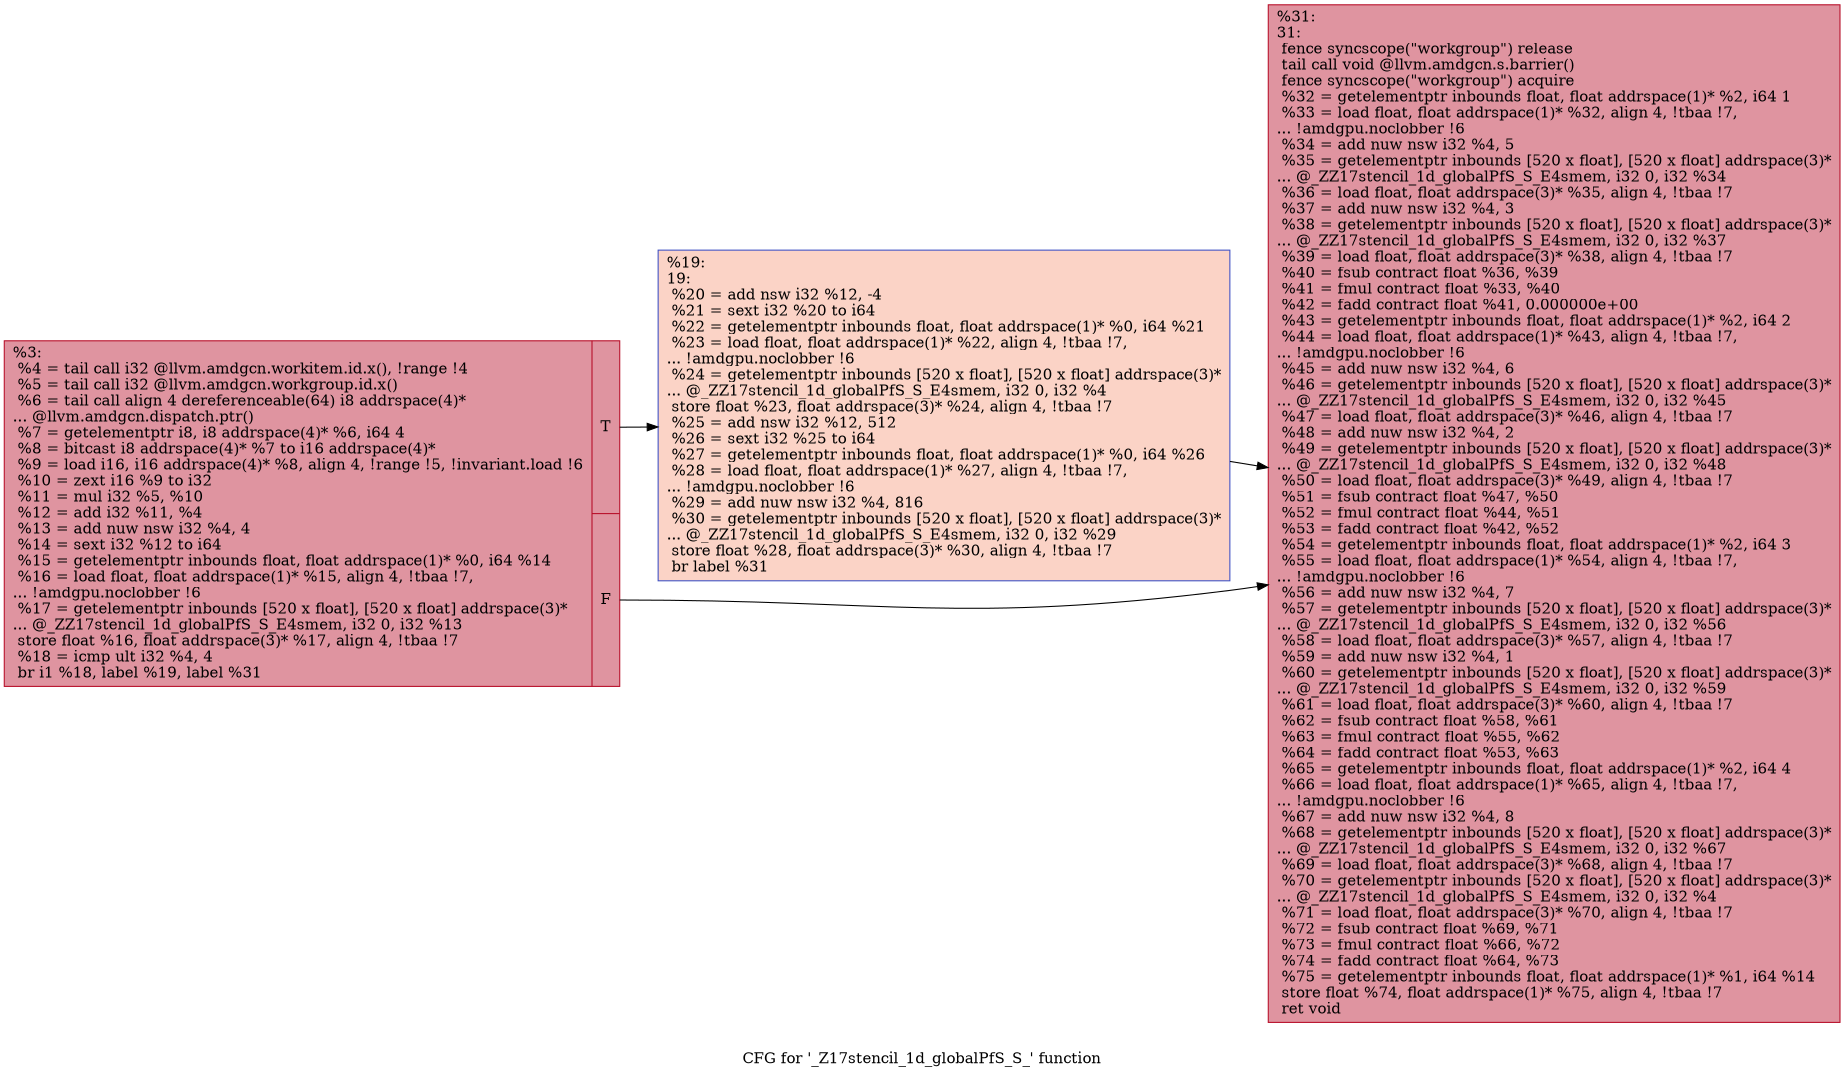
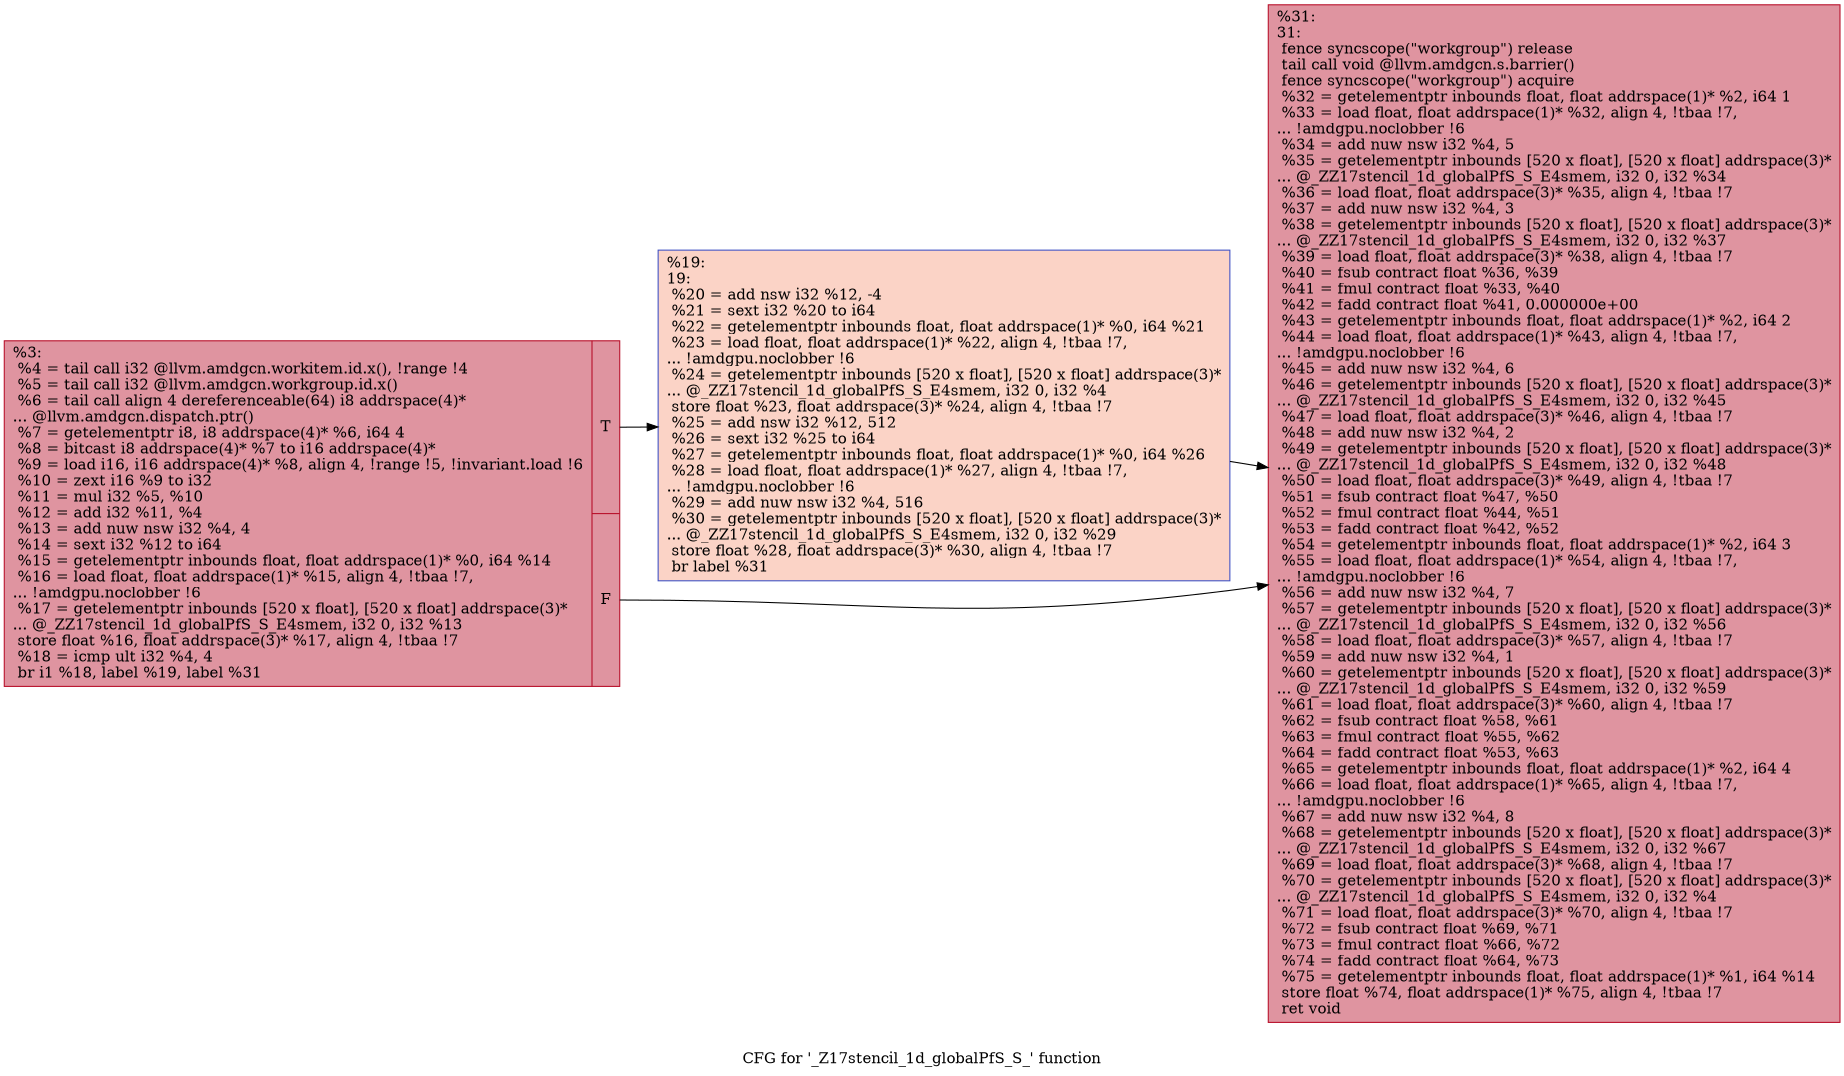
node "%19:": text "%29 = add nuw nsw i32 %4, 816" -> "%29 = add nuw nsw i32 %4, 516"
